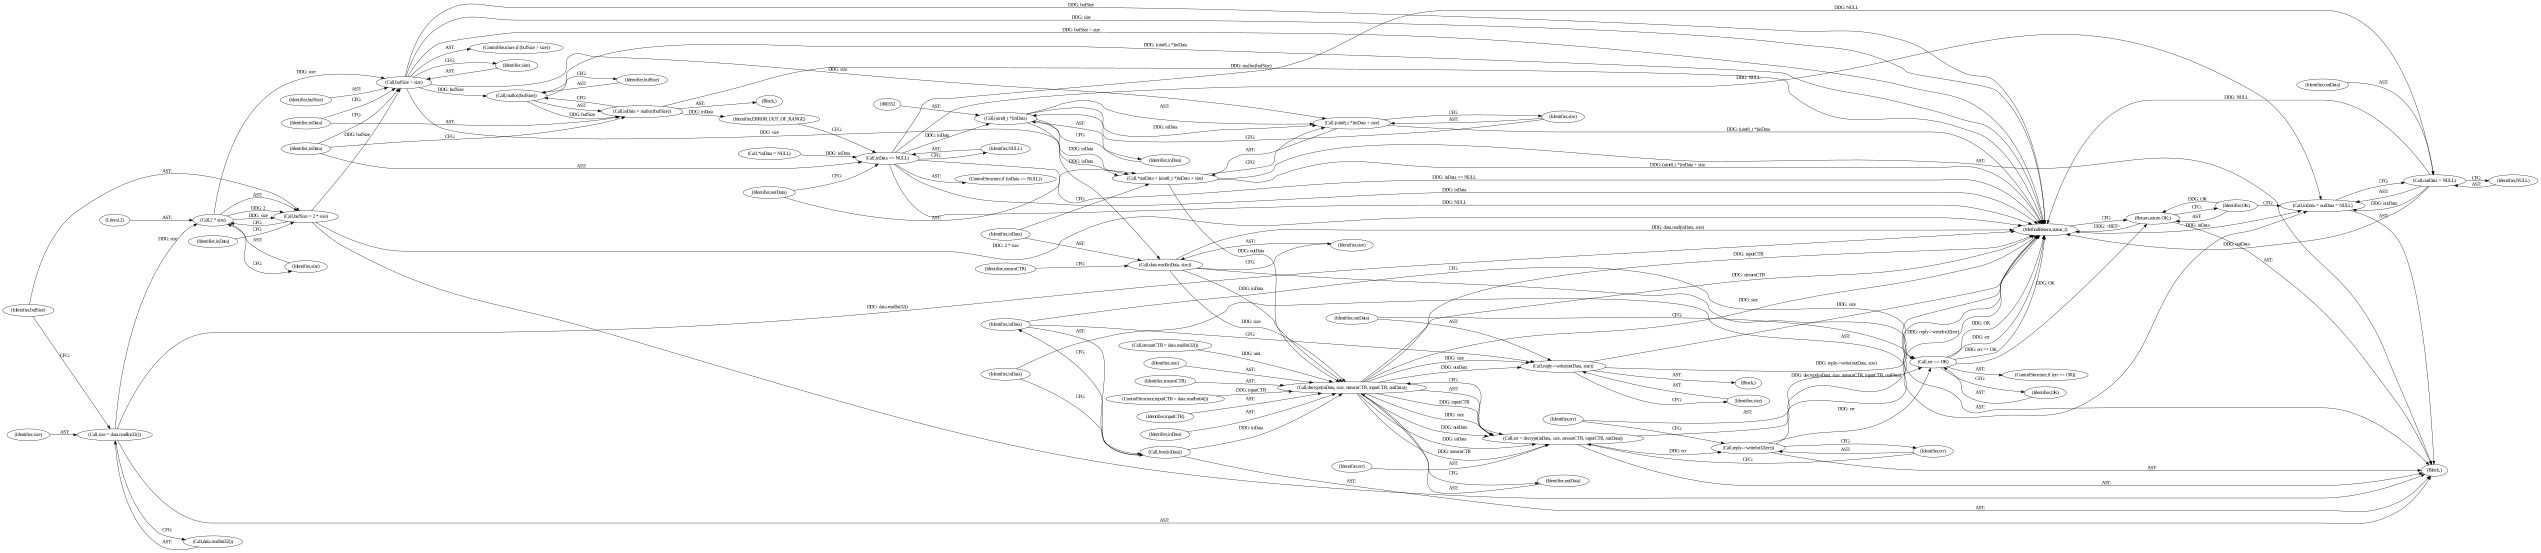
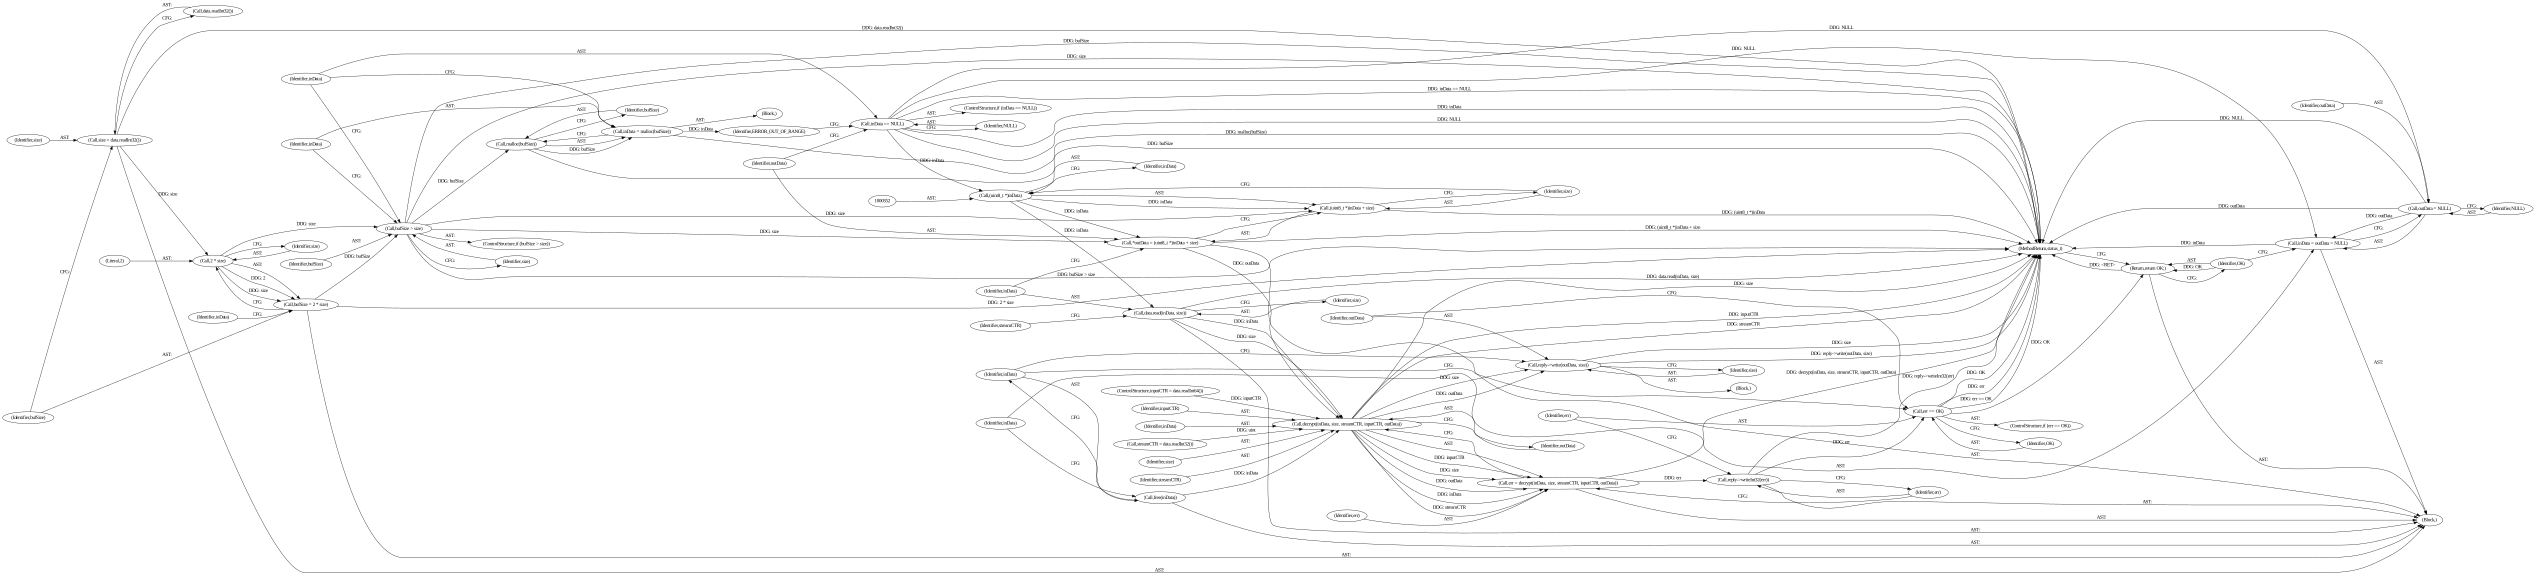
edge "(Call,malloc(bufSize))" -> "(MethodReturn,status_t)": label "DDG: (uint8_t *)inData" -> "DDG: bufSize"
node "(Call,*inData = NULL)": removed
edge "(MethodReturn,status_t)" -> "(Call,inData = outData = NULL)": reversed
